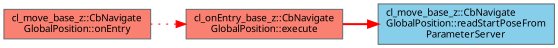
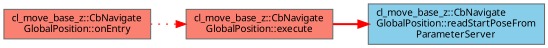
node "cl_onEntry_base_z::CbNavigate GlobalPosition::execute": label "cl_onEntry_base_z::CbNavigate GlobalPosition::execute" -> "cl_move_base_z::CbNavigate GlobalPosition::execute"
